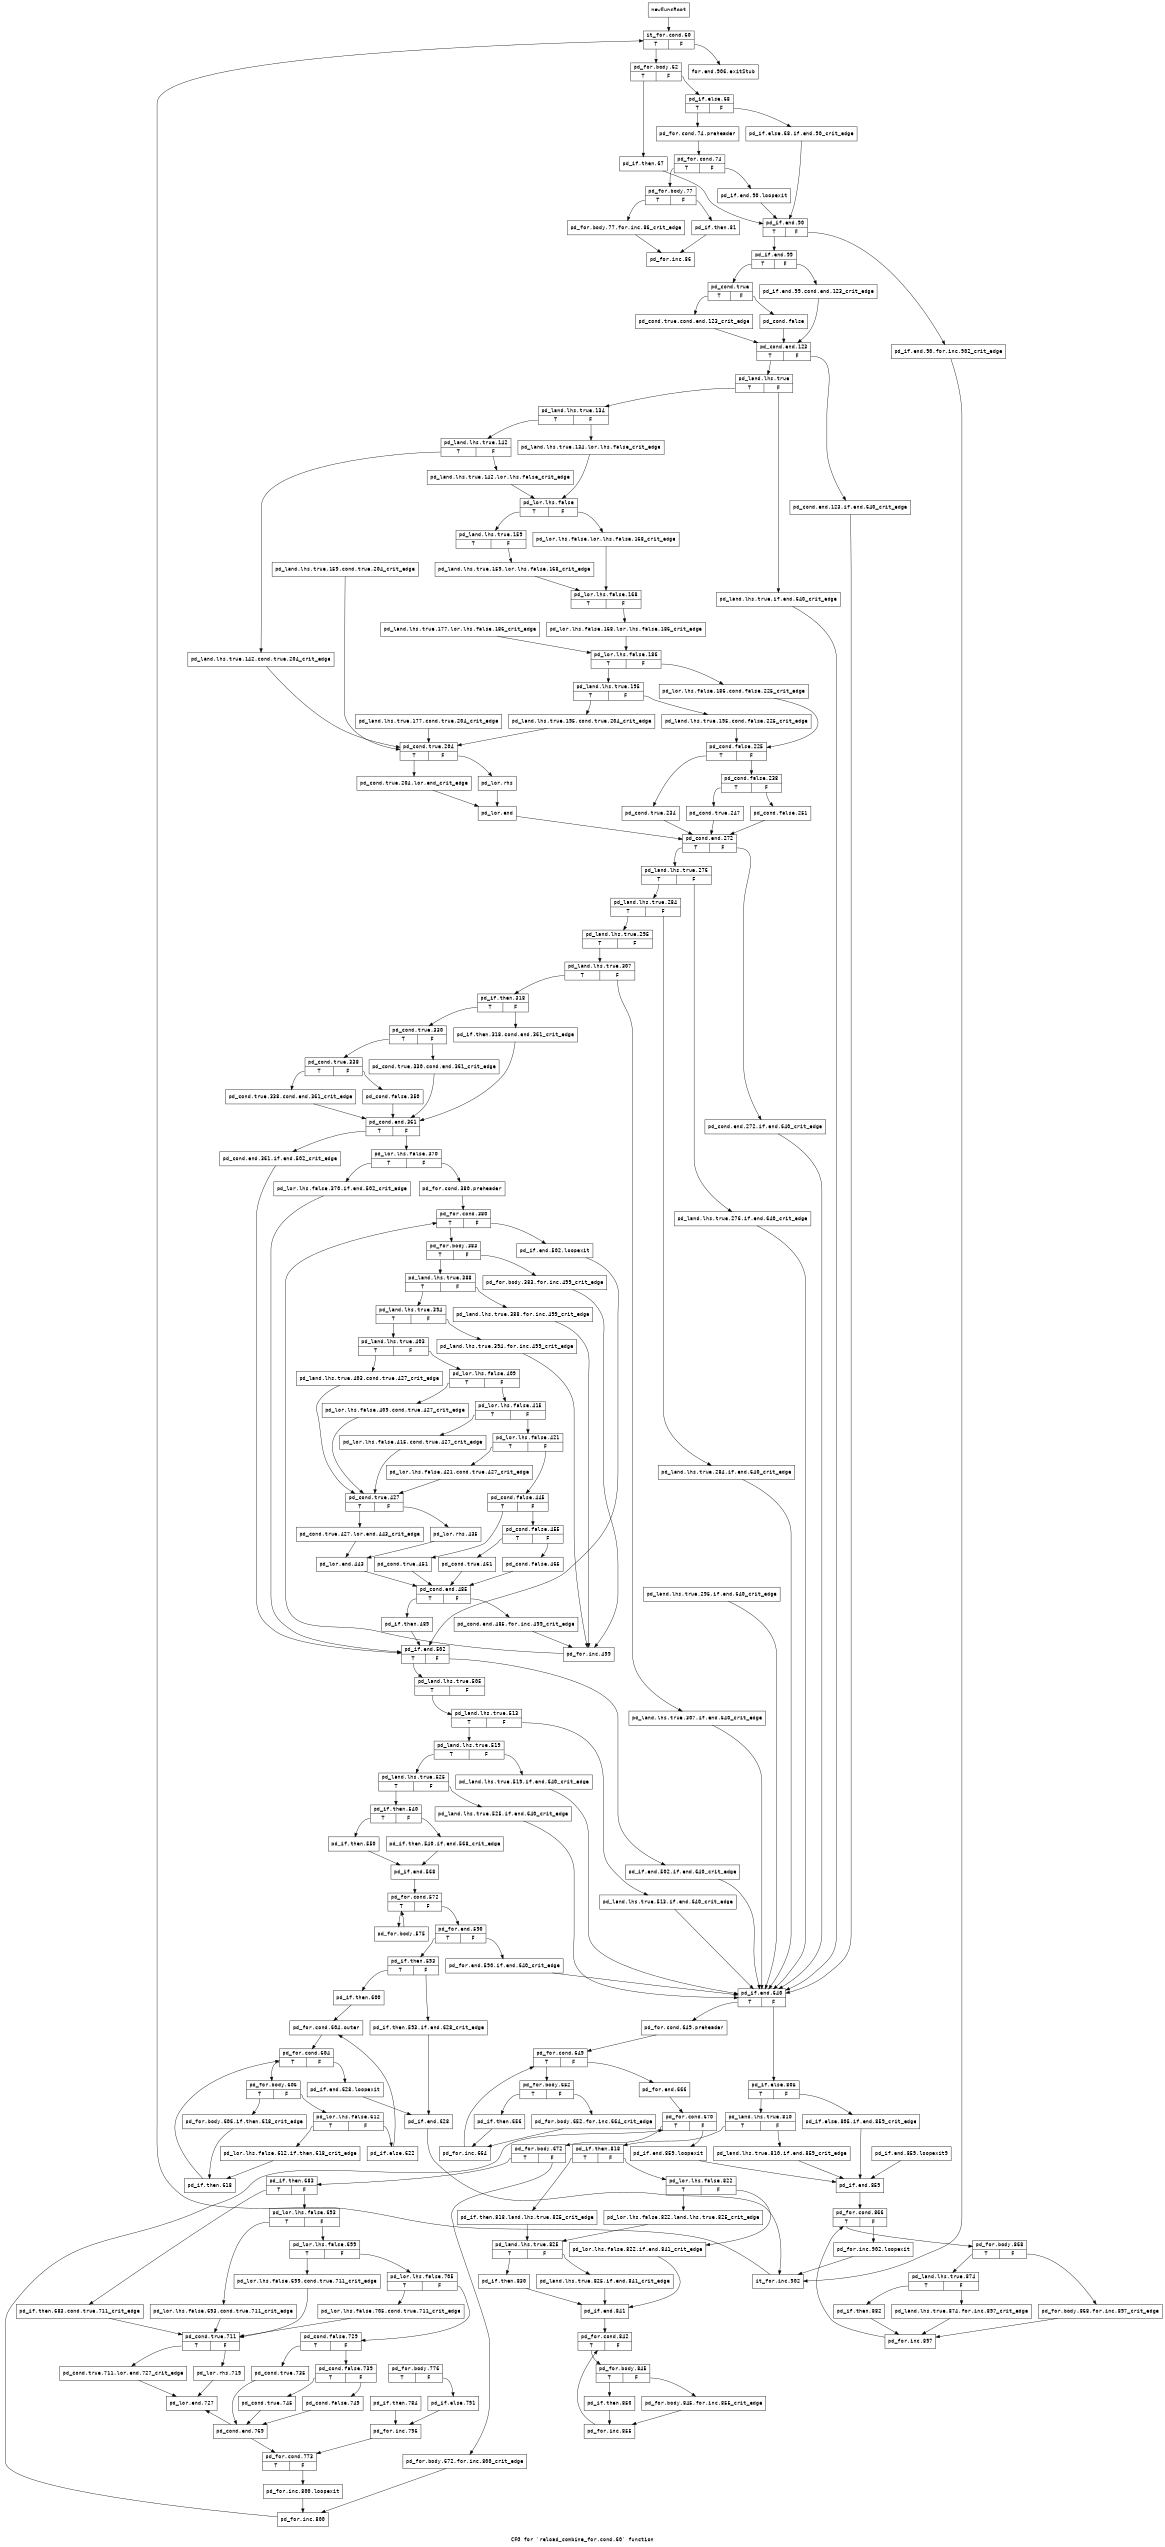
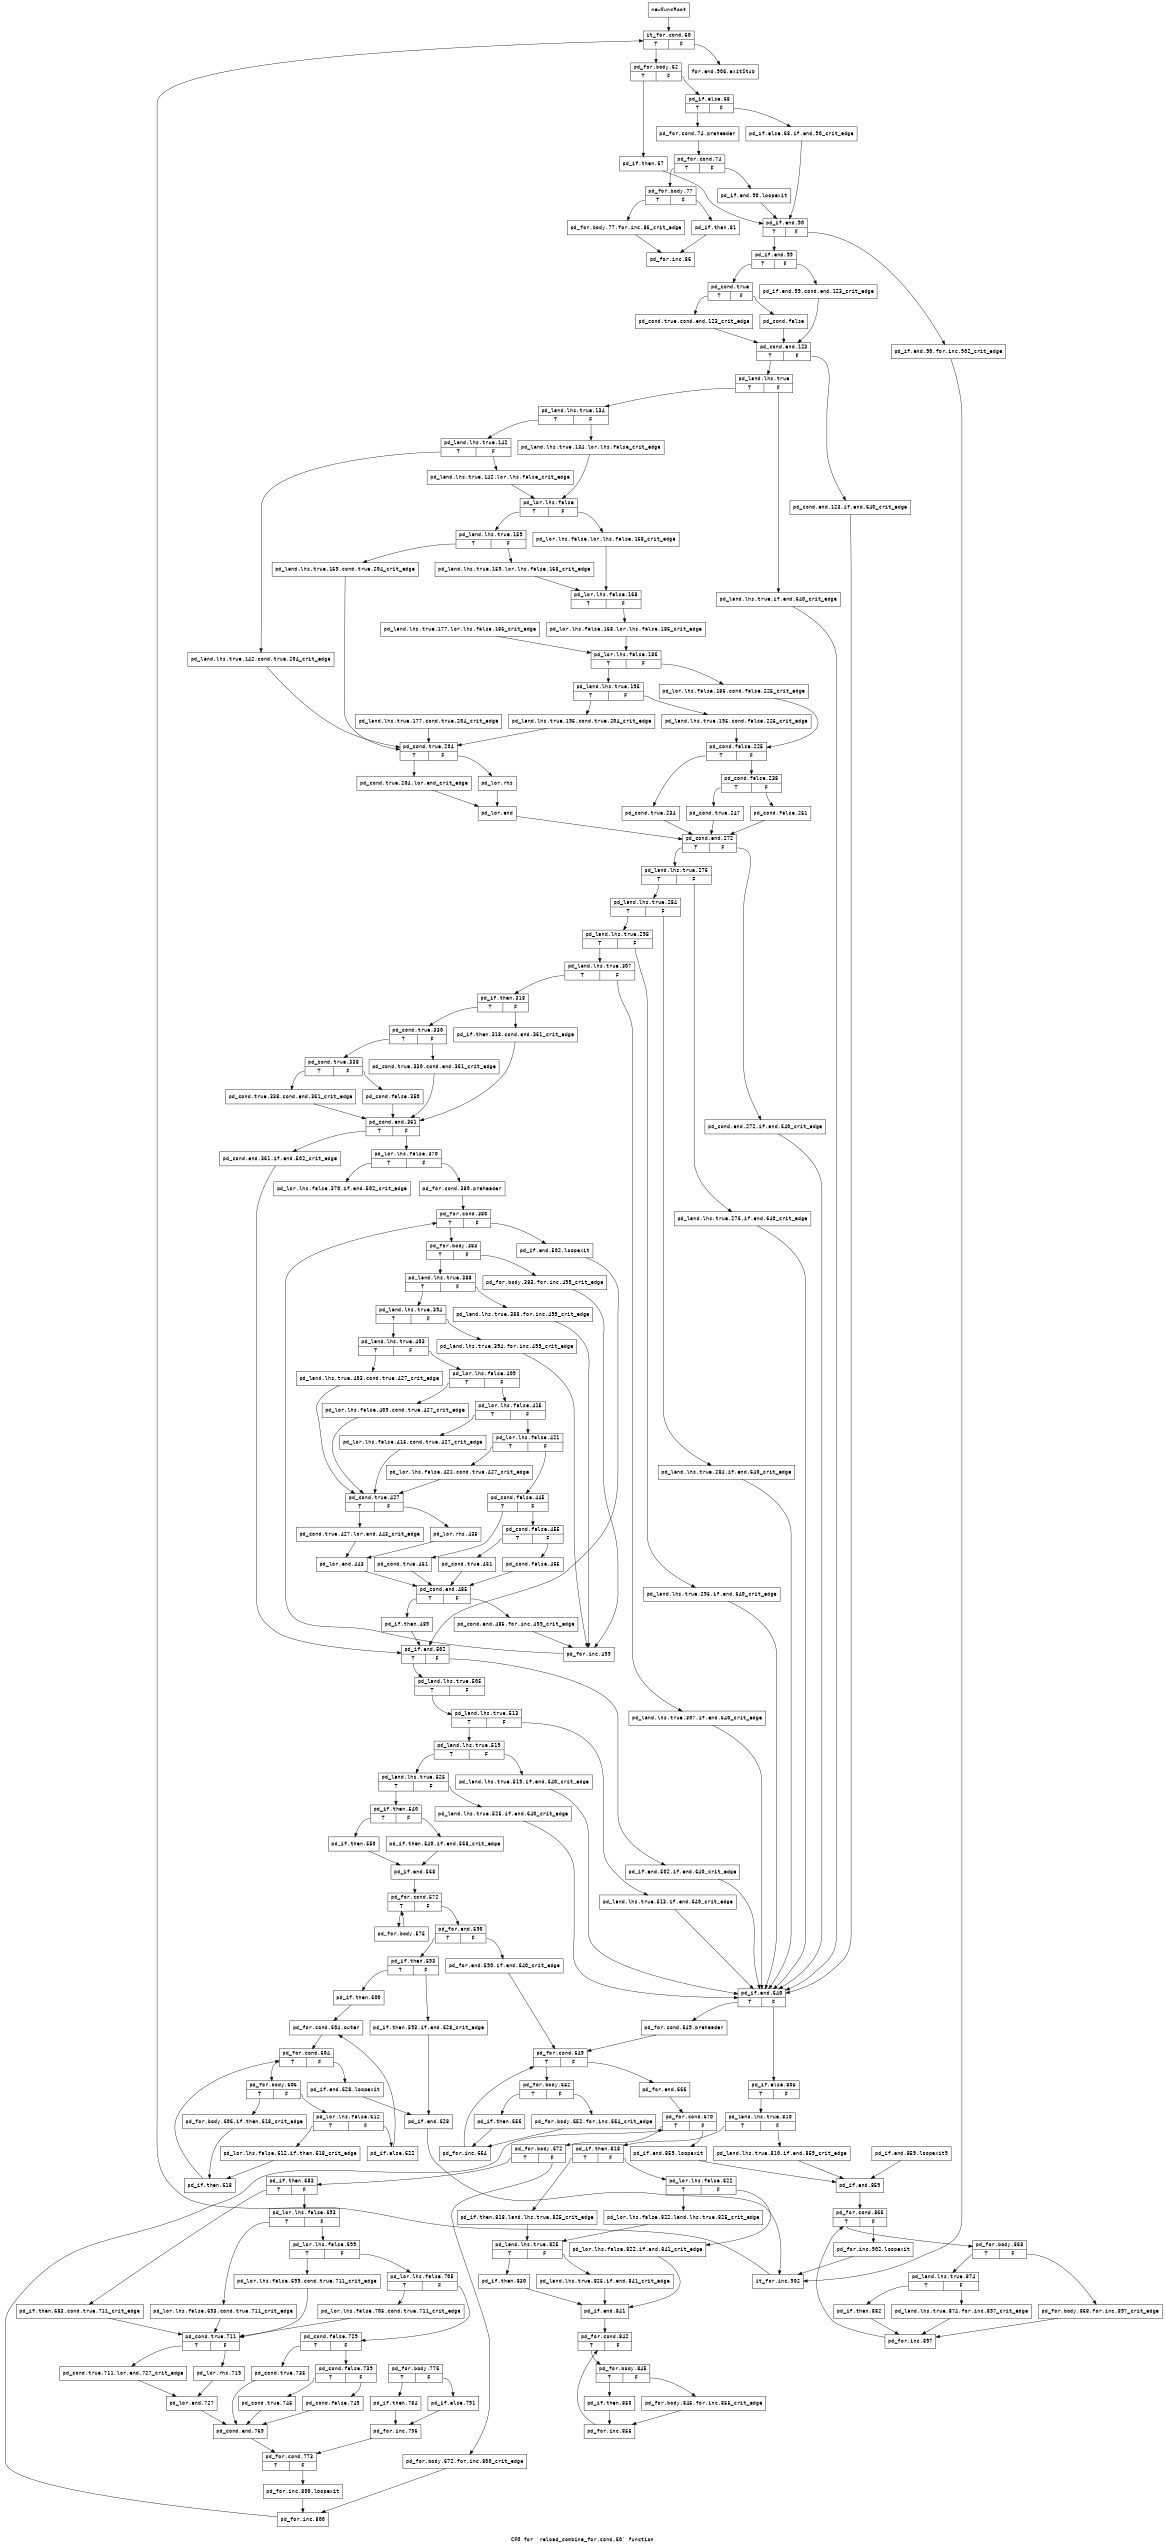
edge "pd_land.lhs.true.159" -> "pd_land.lhs.true.159.cond.true.204_crit_edge": added
edge "pd_land.lhs.true.295" -> "pd_land.lhs.true.295.if.end.640_crit_edge": added
edge "pd_lor.lhs.false.370.if.end.502_crit_edge" -> "pd_if.end.502": removed
edge "pd_for.end.590.if.end.640_crit_edge" -> "pd_if.end.640": now "pd_for.end.590.if.end.640_crit_edge" -> "pd_for.cond.649"
node "pd_if.else.805.if.end.859_crit_edge": removed
edge "pd_for.body.776" -> "pd_if.then.784": added
edge "pd_cond.end.769" -> "pd_lor.end.727": reversed
